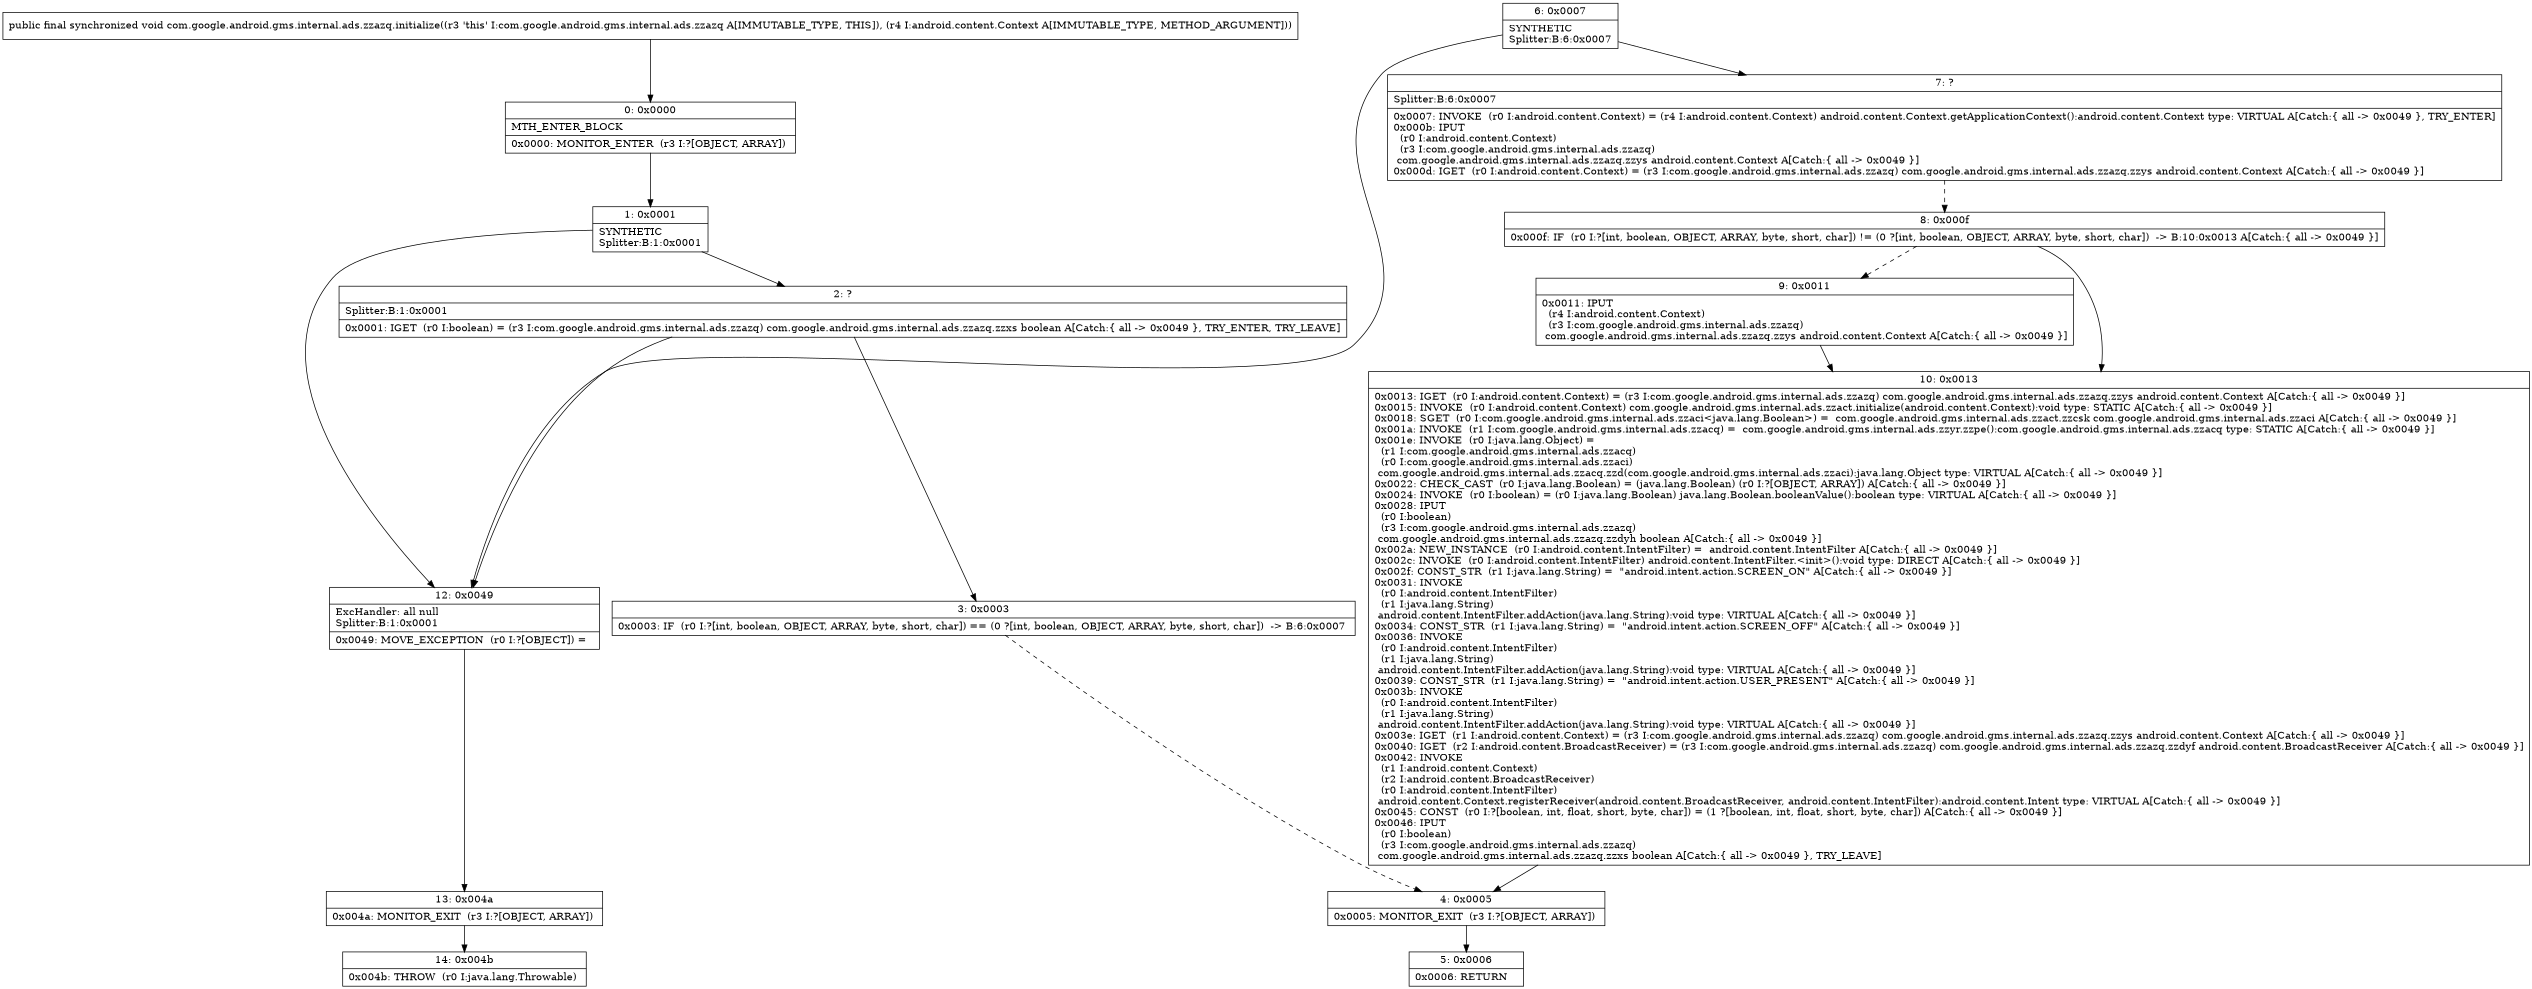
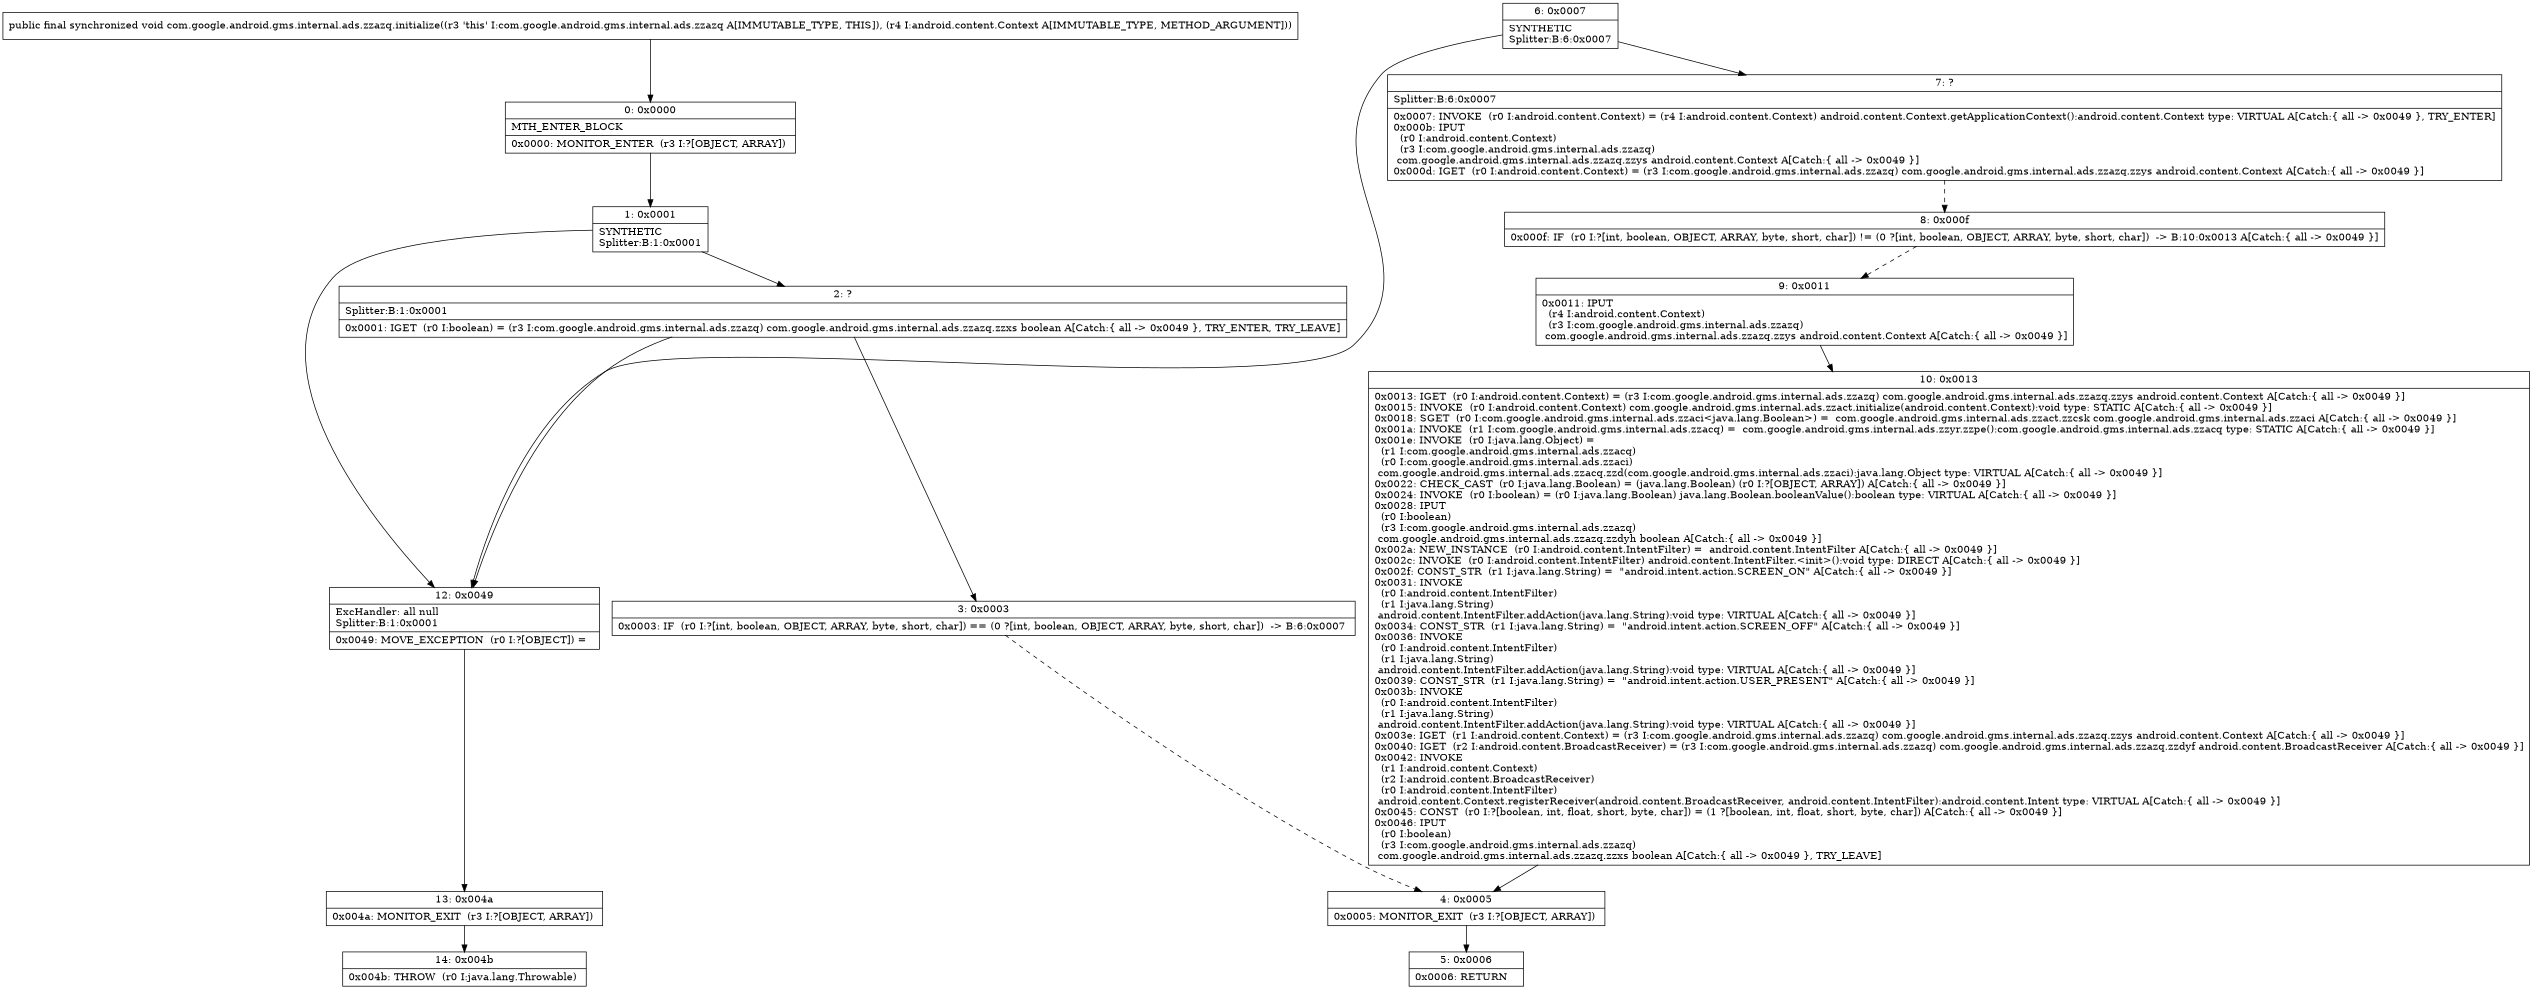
edge "8: 0x000f" -> "10: 0x0013": removed
